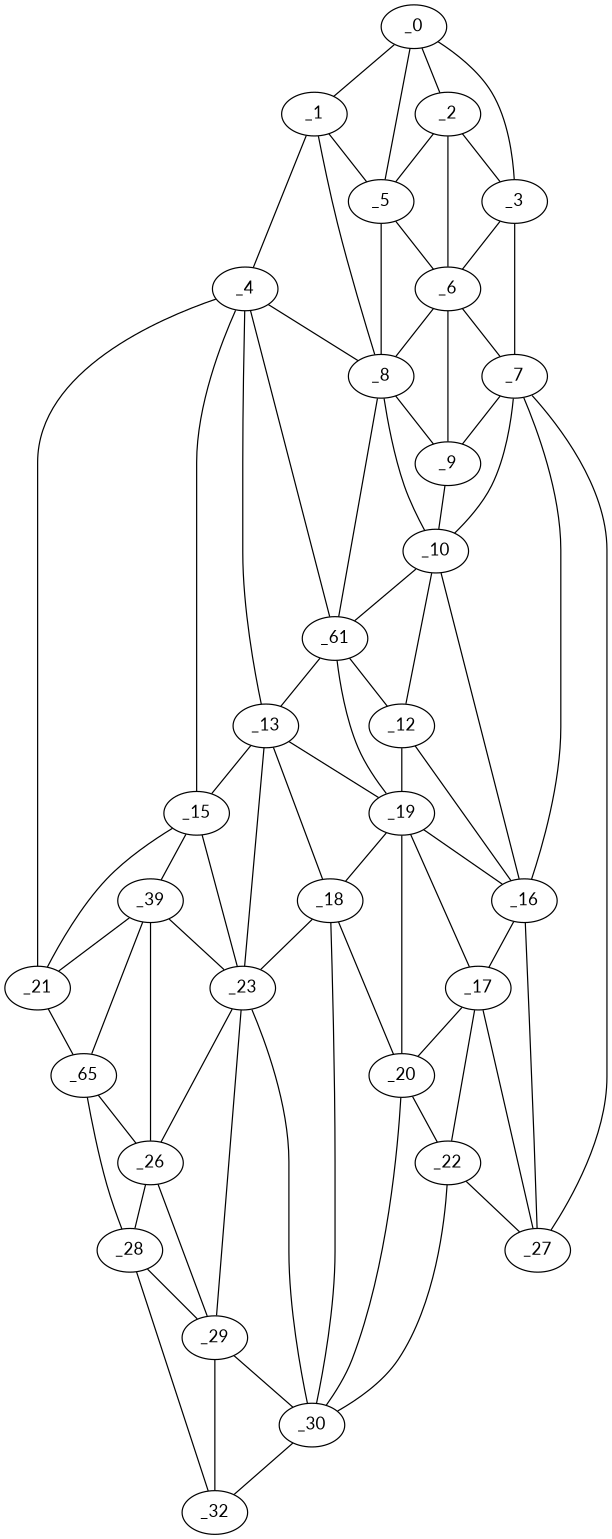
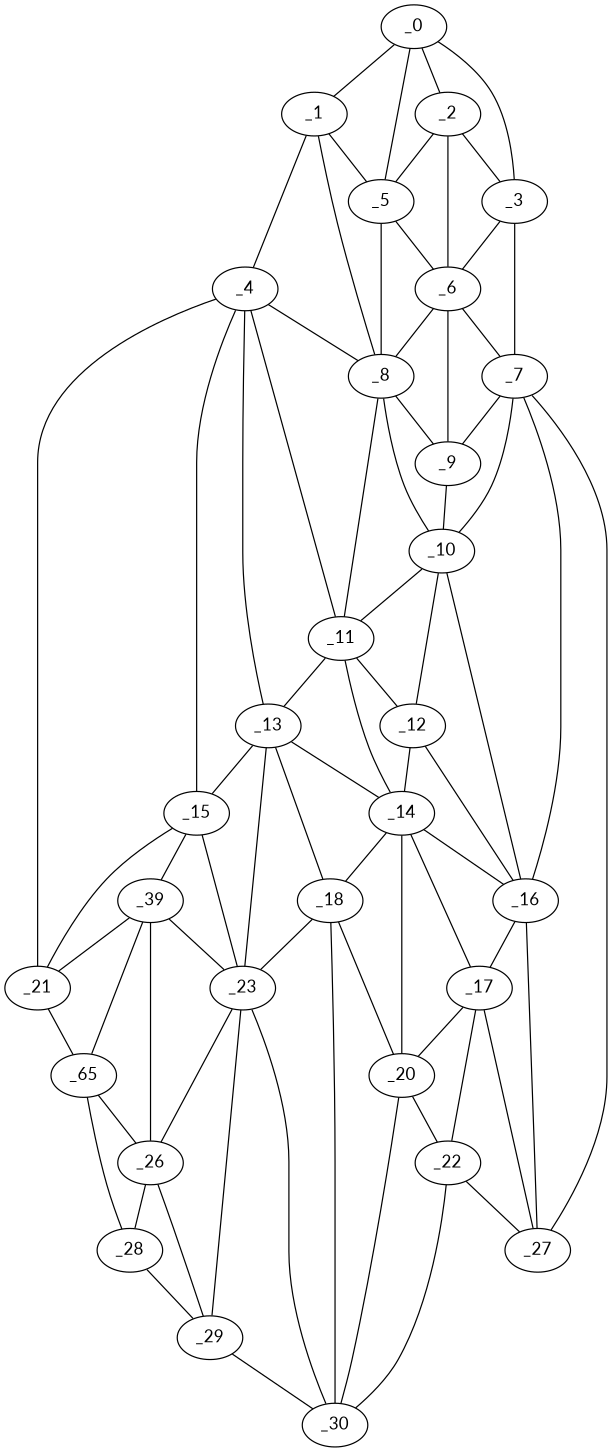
node "_61": label "_61" -> "_11"
node "_19": label "_19" -> "_14"
node "_32": removed
